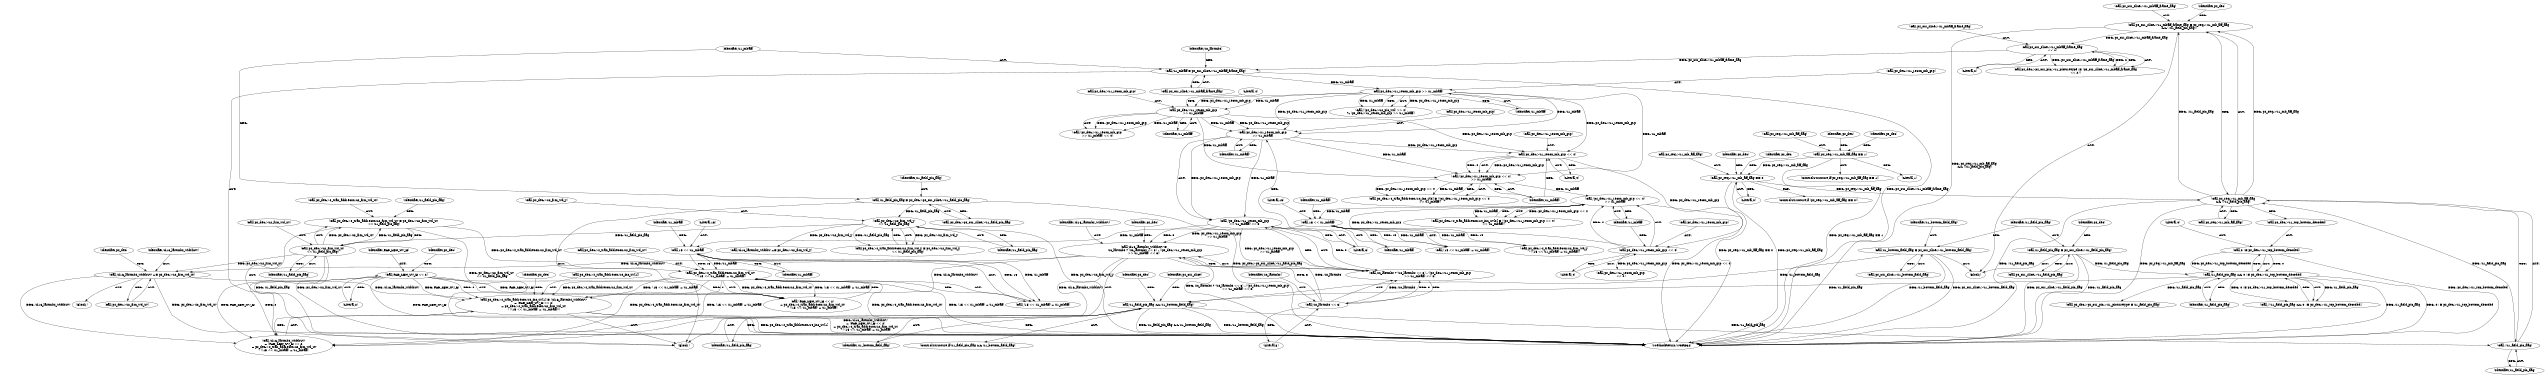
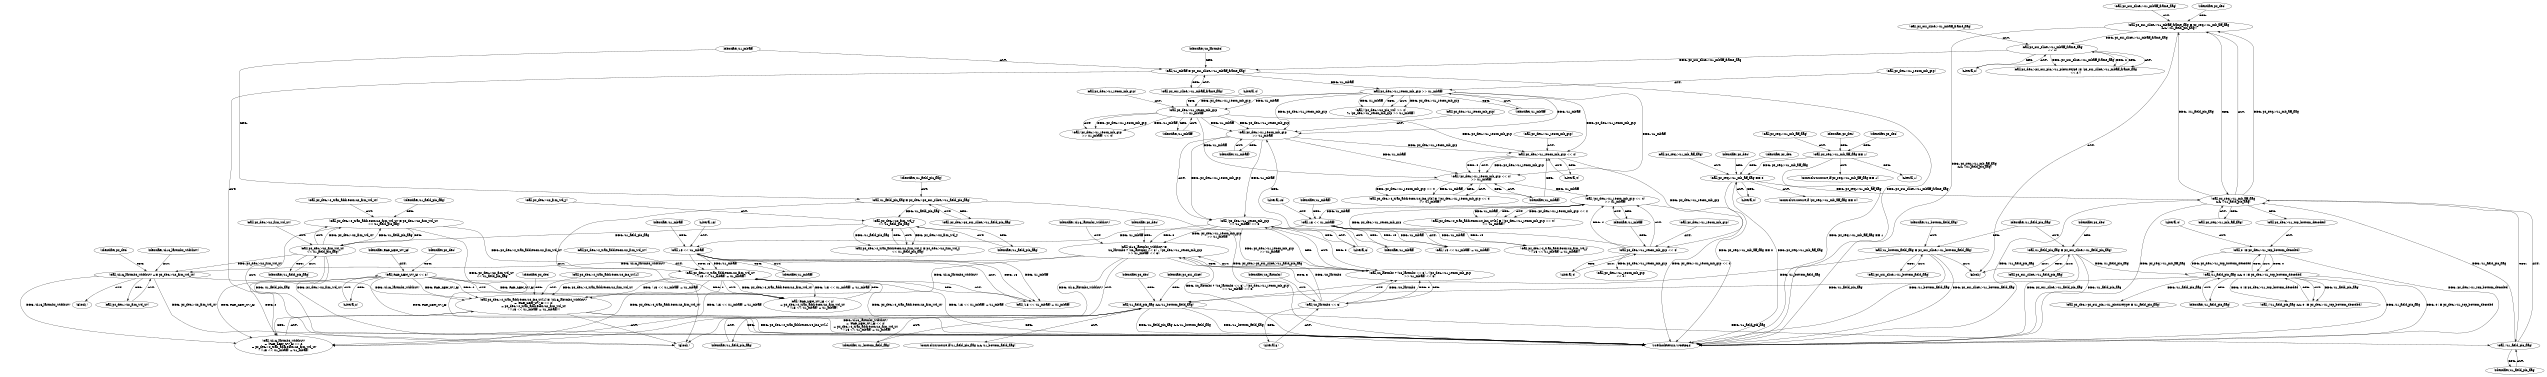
edge "(Call,ps_seq->u1_mb_aff_flag == 0)" -> "(ControlStructure,if (ps_seq->u1_mb_aff_flag == 0))": label "PAD: " -> "AST: "
node "(Call,ui16_lastmbs_widthY += ps_dec->u2_frm_wd_y)": removed
edge "(Call,ps_dec->u2_frm_wd_y << u1_field_pic_flag)" -> "(MethodReturn,WORD32)": removed, label "DDG: ps_dec->u2_frm_wd_y"
